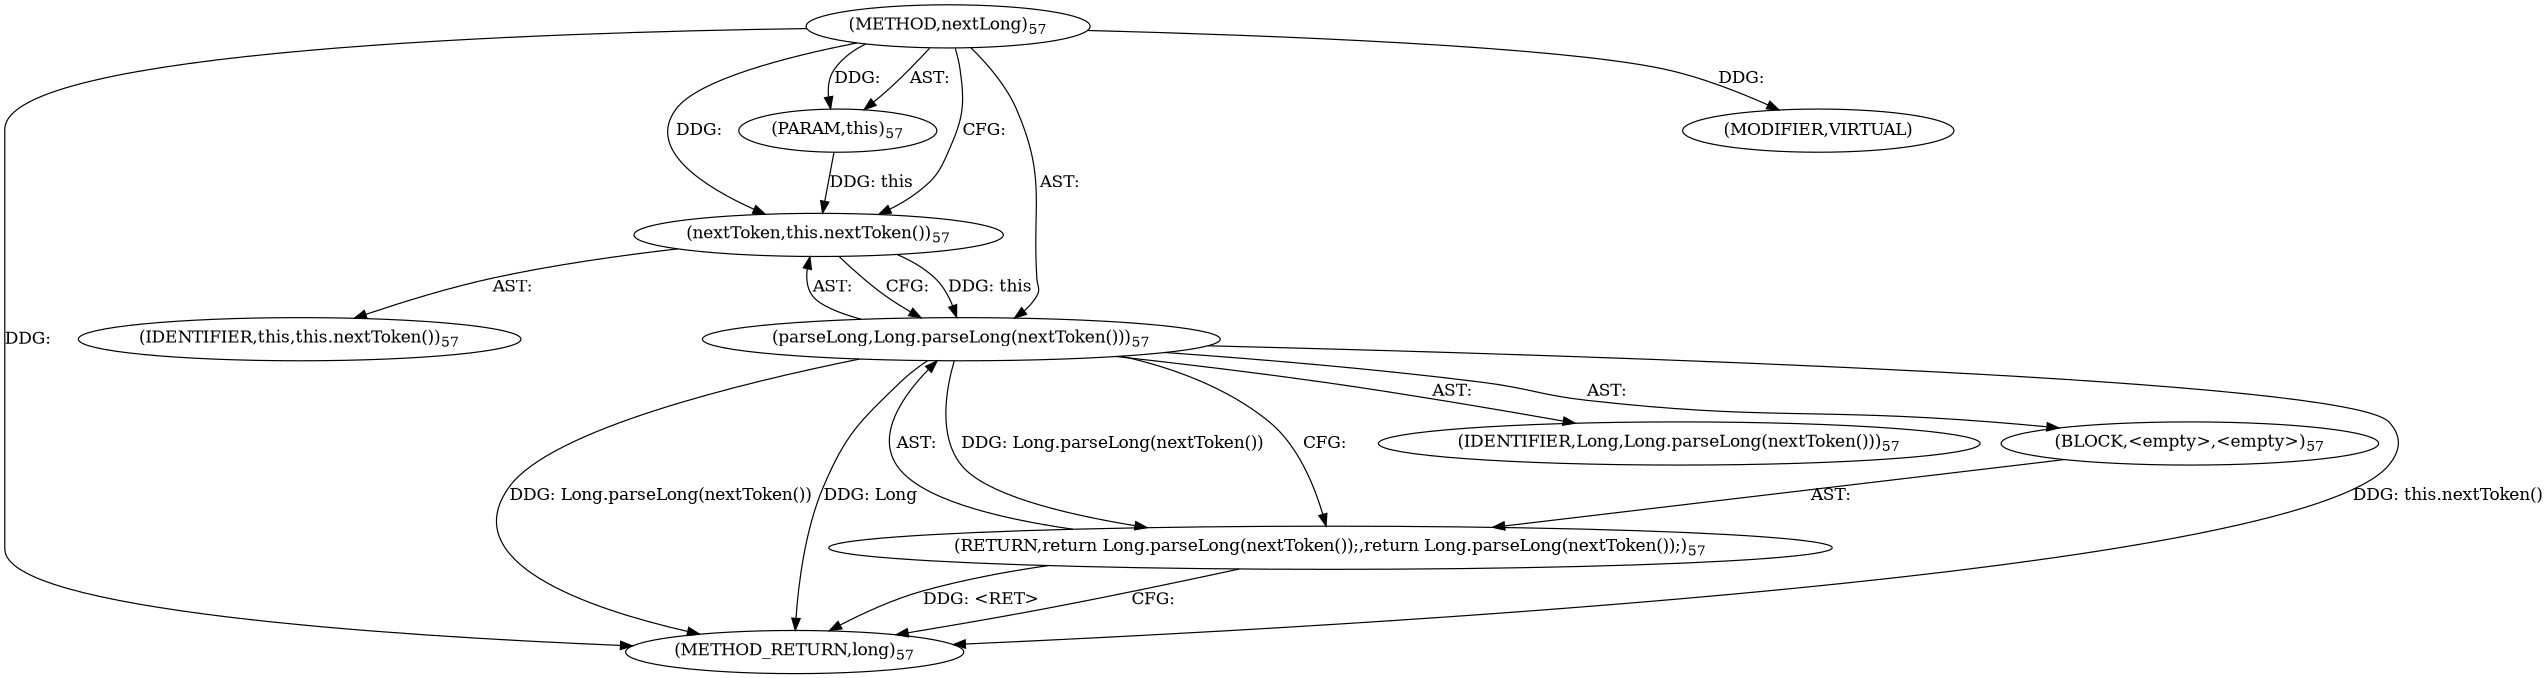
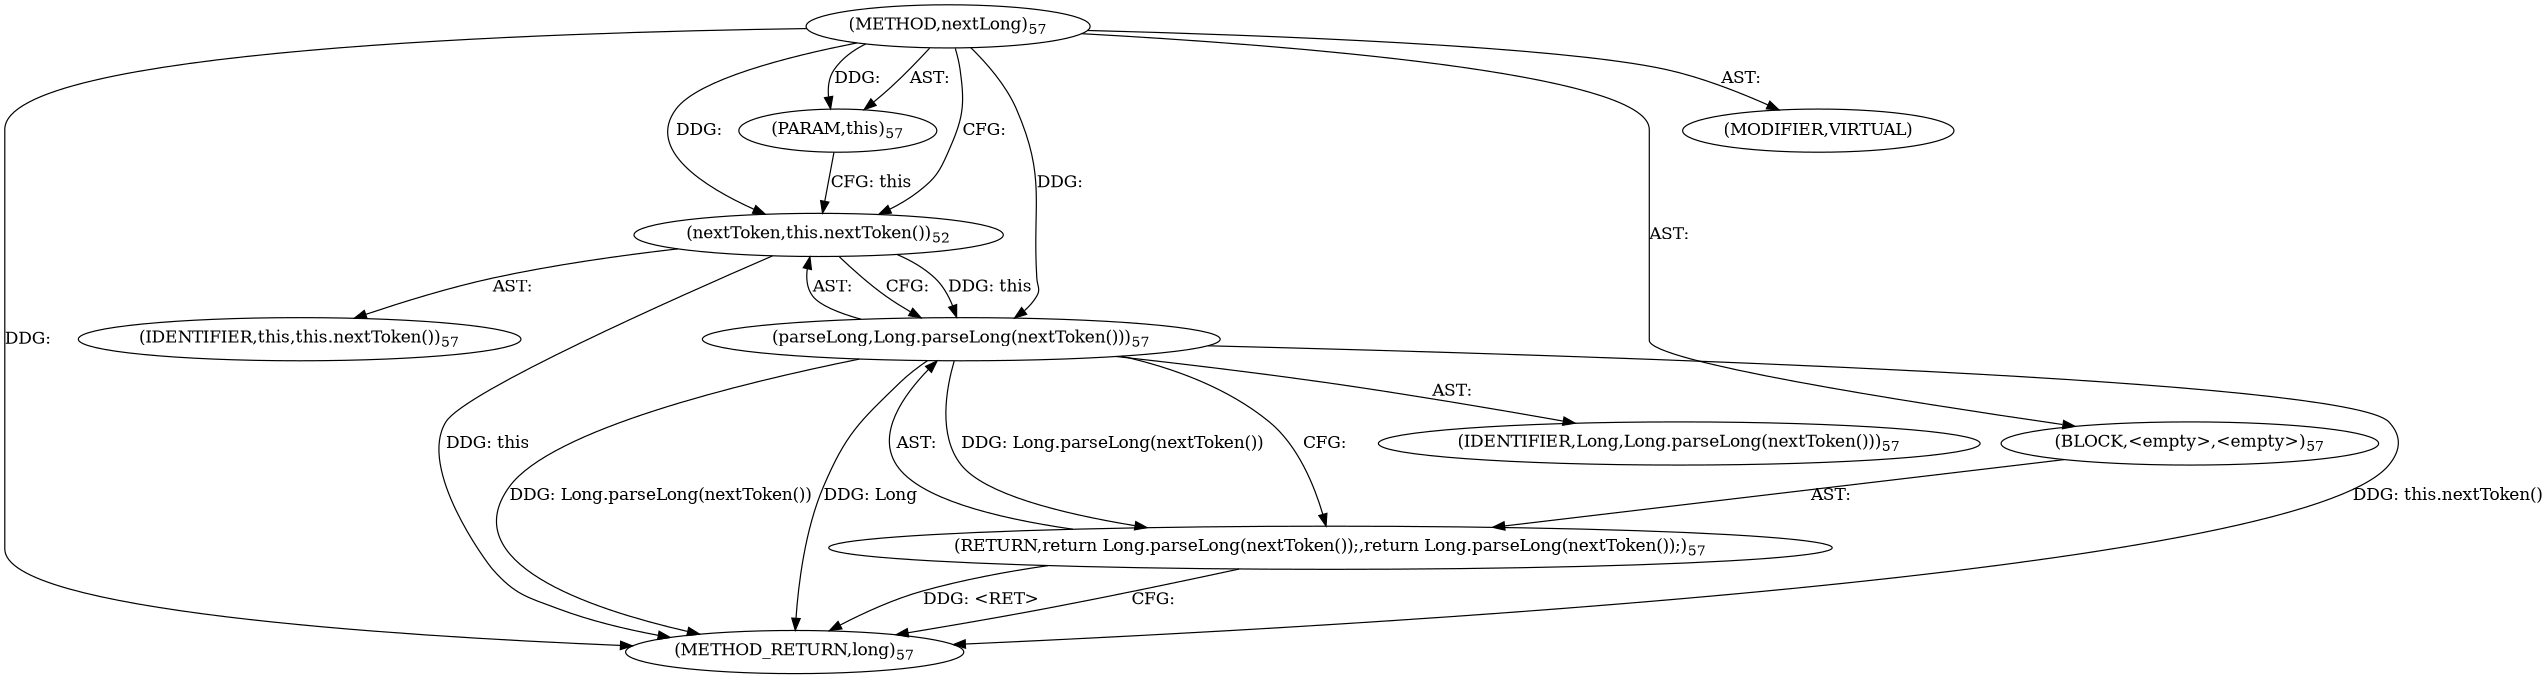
edge "(METHOD,nextLong)" -> "(MODIFIER,VIRTUAL)": label "DDG: " -> "AST: "
edge "(PARAM,this)" -> "(nextToken,this.nextToken())": label "DDG: this" -> "CFG: this"
edge "(METHOD,nextLong)" -> "(parseLong,Long.parseLong(nextToken()))": label "AST: " -> "DDG: "
node "(nextToken,this.nextToken())": text "57" -> "52"
edge "(parseLong,Long.parseLong(nextToken()))" -> "(BLOCK,<empty>,<empty>)": now "(METHOD,nextLong)" -> "(BLOCK,<empty>,<empty>)"
edge "(nextToken,this.nextToken())" -> "(METHOD_RETURN,long)": added, label "DDG: this"
